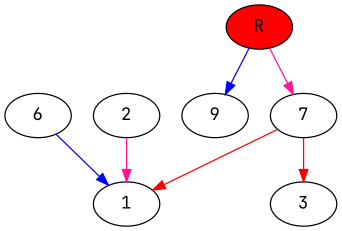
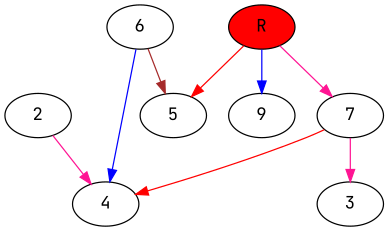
node "5": added
edge "7" -> "3": color red -> deeppink
node "1": label "1" -> "4"
